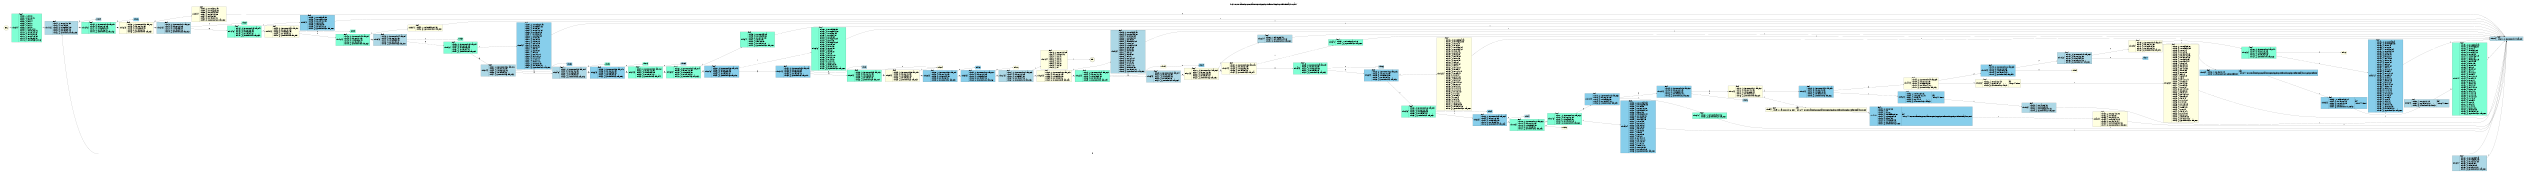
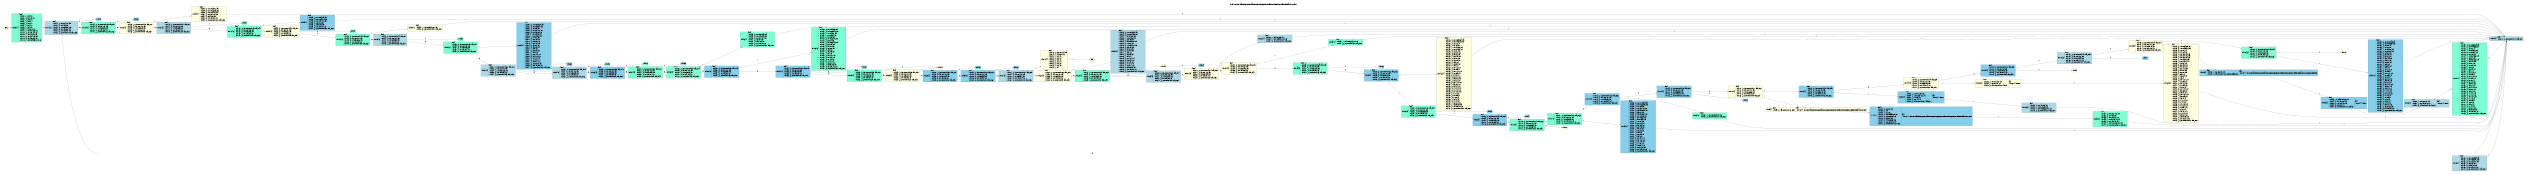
node "0x402076": fillcolor lightyellow -> skyblue
node "0x401a2c [32]": fillcolor lightyellow -> aquamarine
